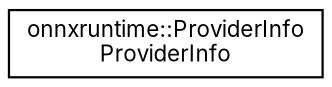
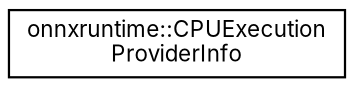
node "onnxruntime::ProviderInfo ProviderInfo": label "onnxruntime::ProviderInfo ProviderInfo" -> "onnxruntime::CPUExecution ProviderInfo"
